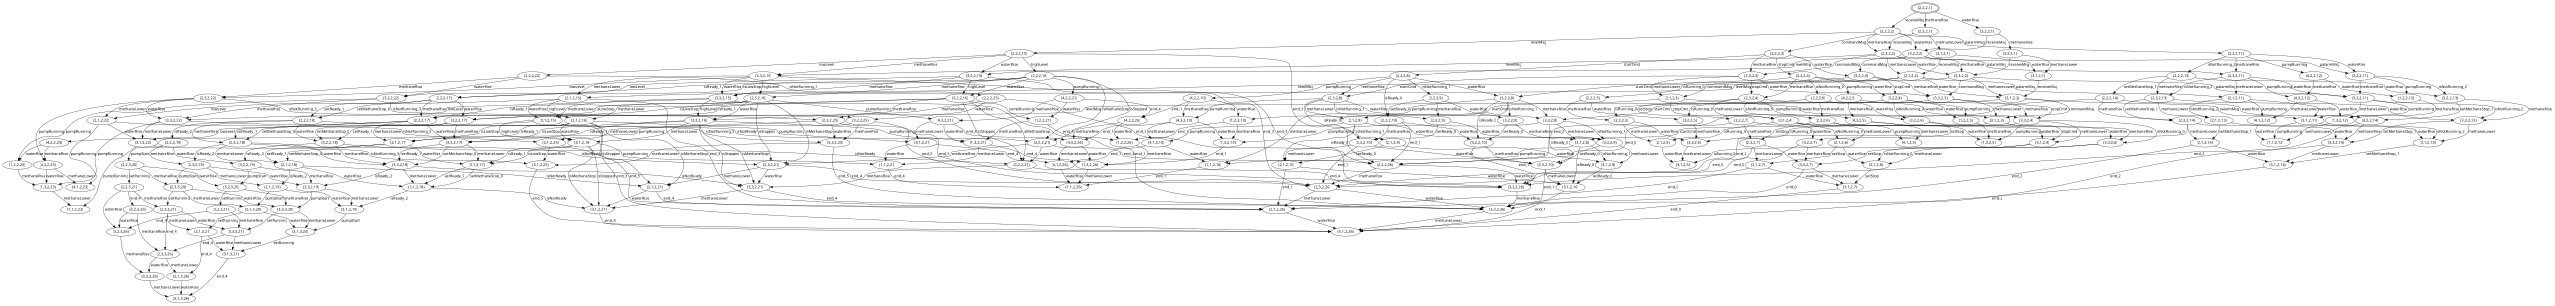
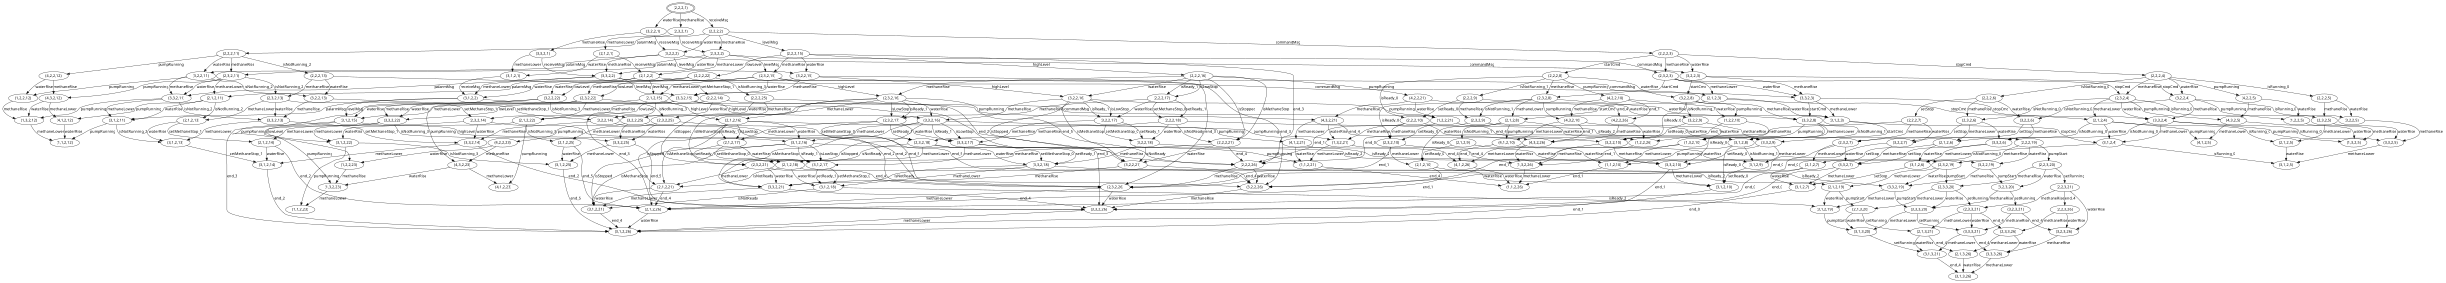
edge "(3,2,2,8)" -> "(1,1,2,10)": now "(1,3,2,10)" -> "(1,1,2,10)"
edge "(3,3,3,21)" -> "(2,3,3,26)": now "(3,3,3,21)" -> "(3,3,3,26)"
